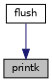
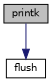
edge "flush" -> "printk": reversed
